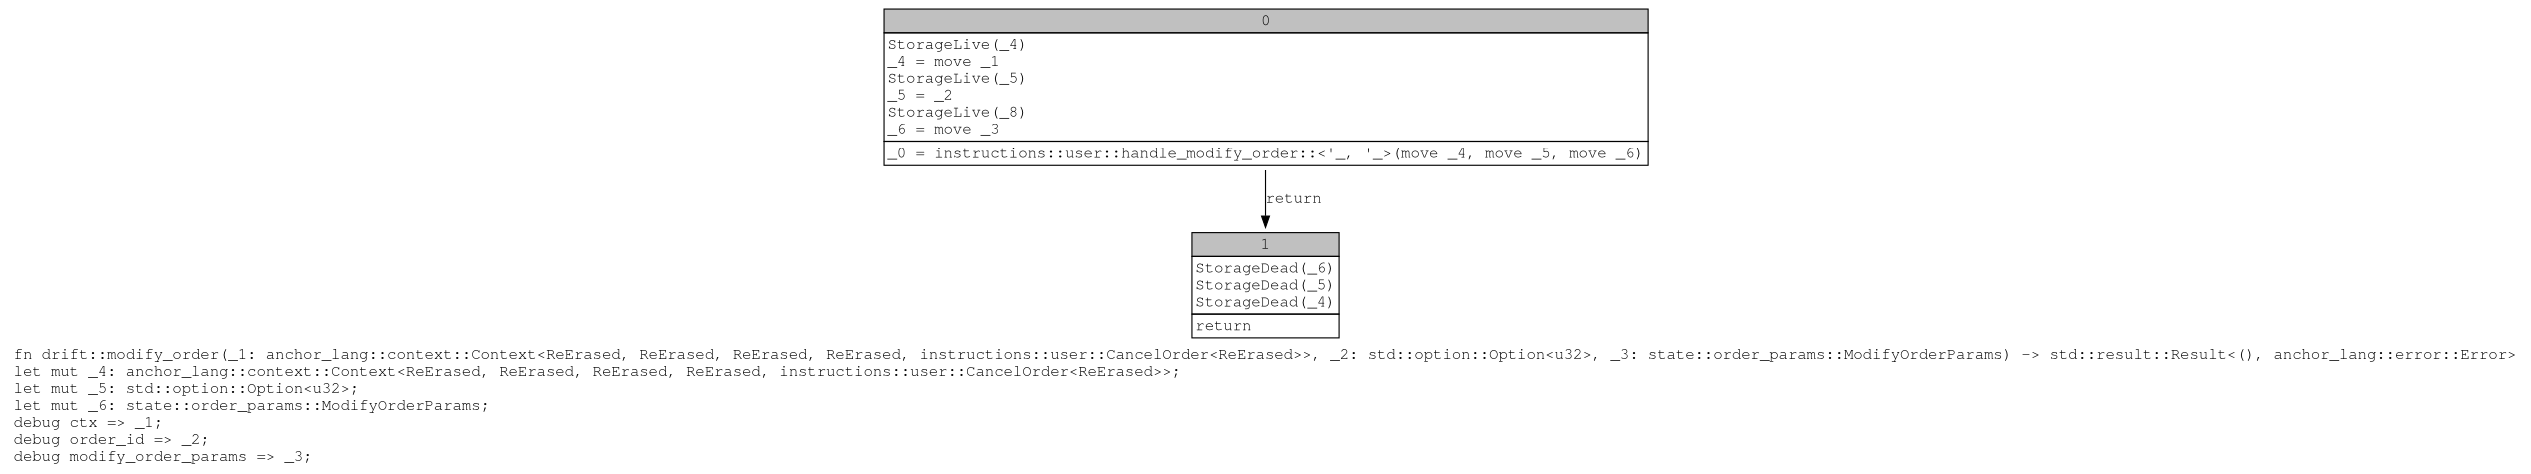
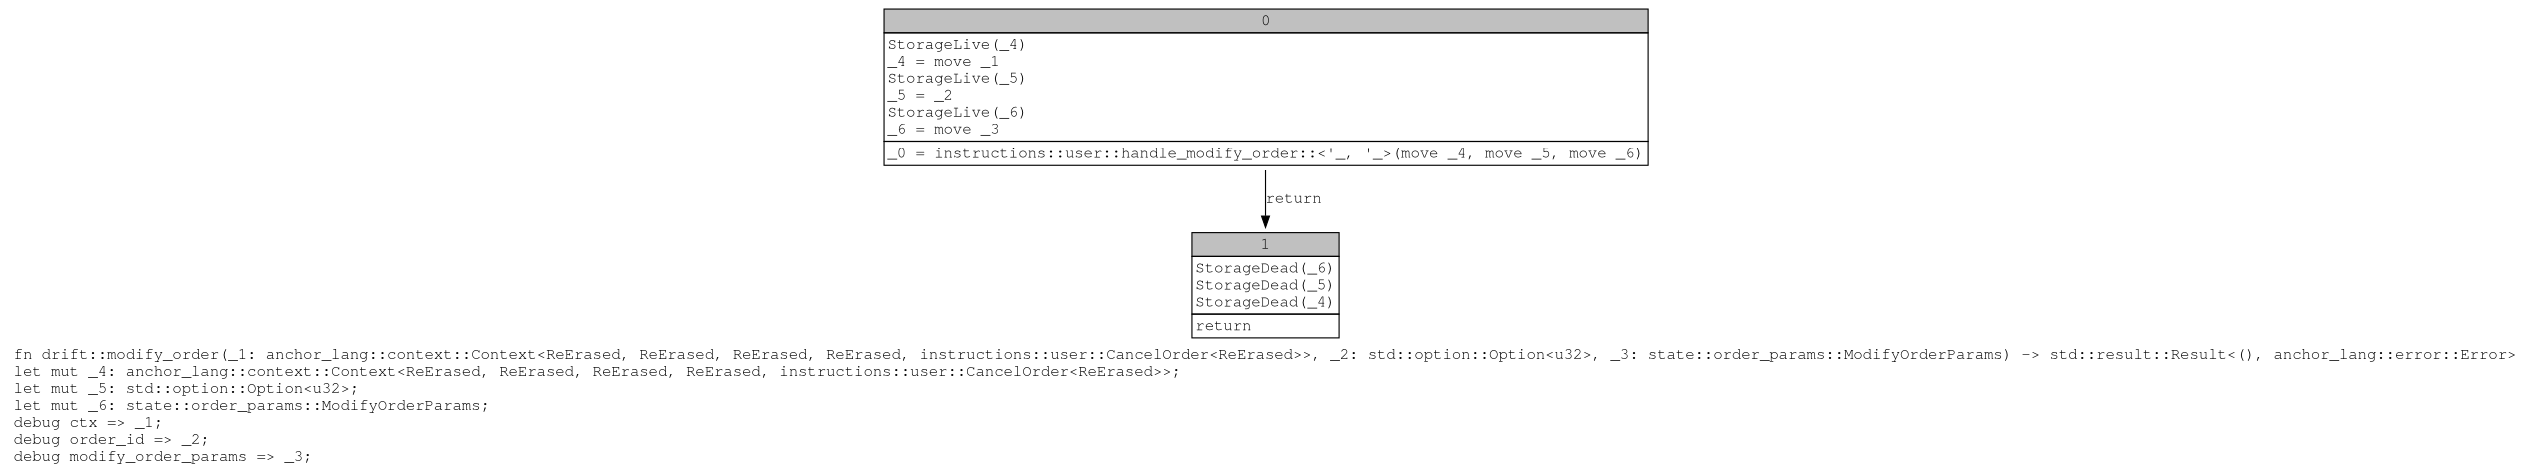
node "0": text "StorageLive(_8)" -> "StorageLive(_6)"
